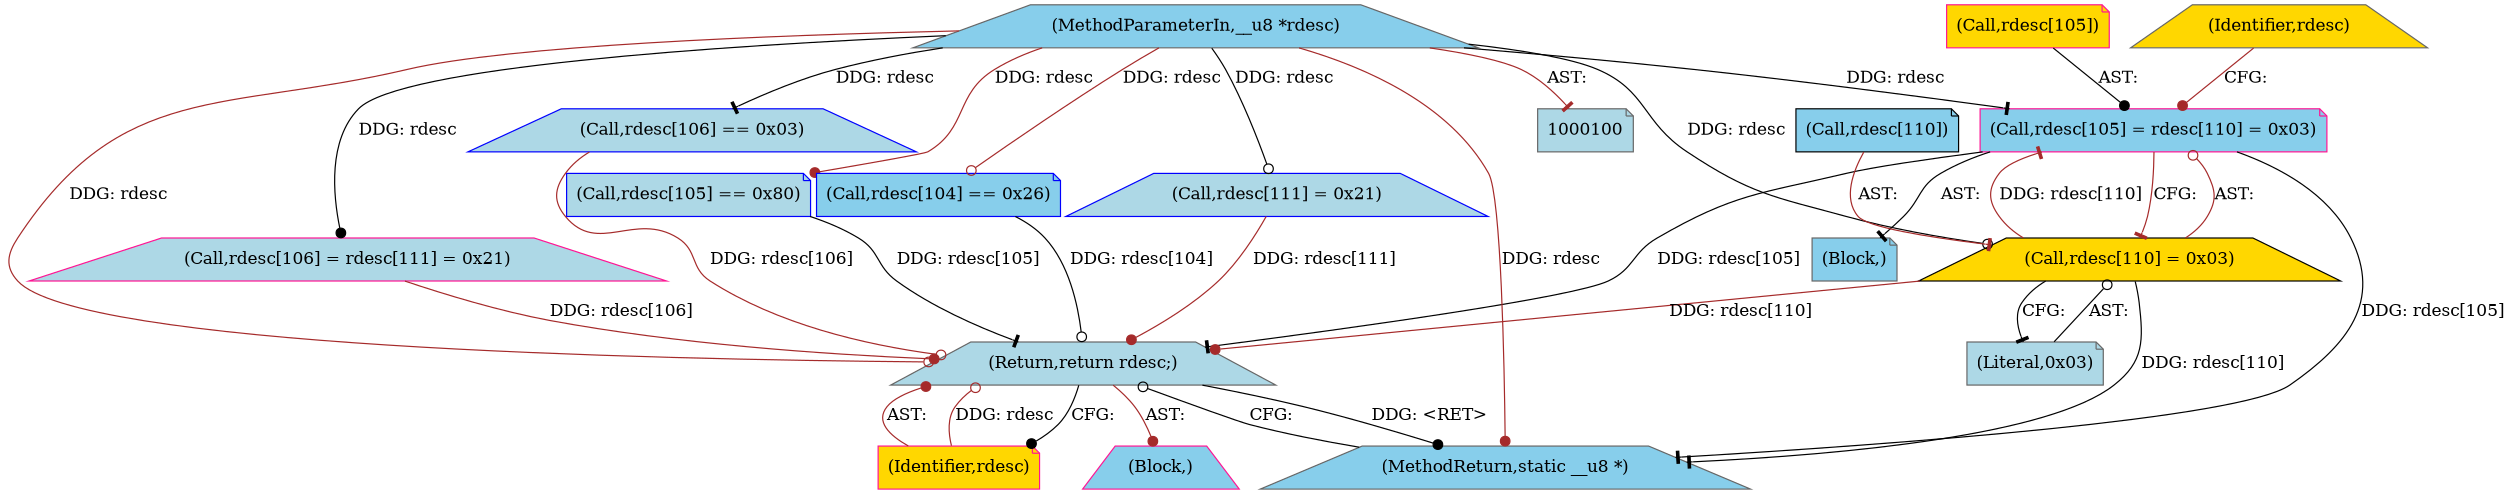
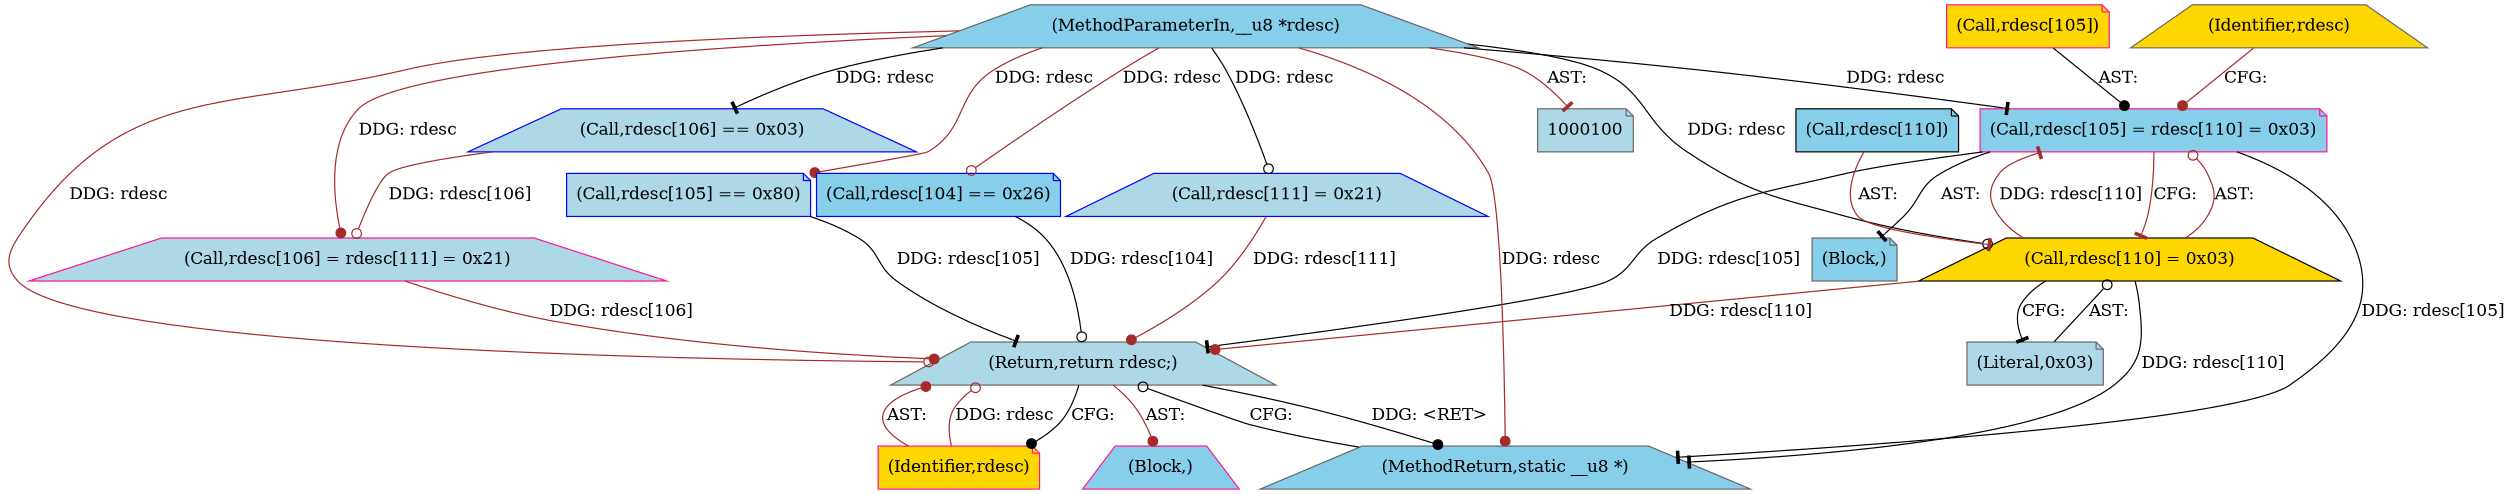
edge "(MethodParameterIn,__u8 *rdesc)" -> "(Call,rdesc[106] = rdesc[111] = 0x21)": color black -> brown
edge "(Call,rdesc[106] == 0x03)" -> "(Return,return rdesc;)": now "(Call,rdesc[106] == 0x03)" -> "(Call,rdesc[106] = rdesc[111] = 0x21)"
